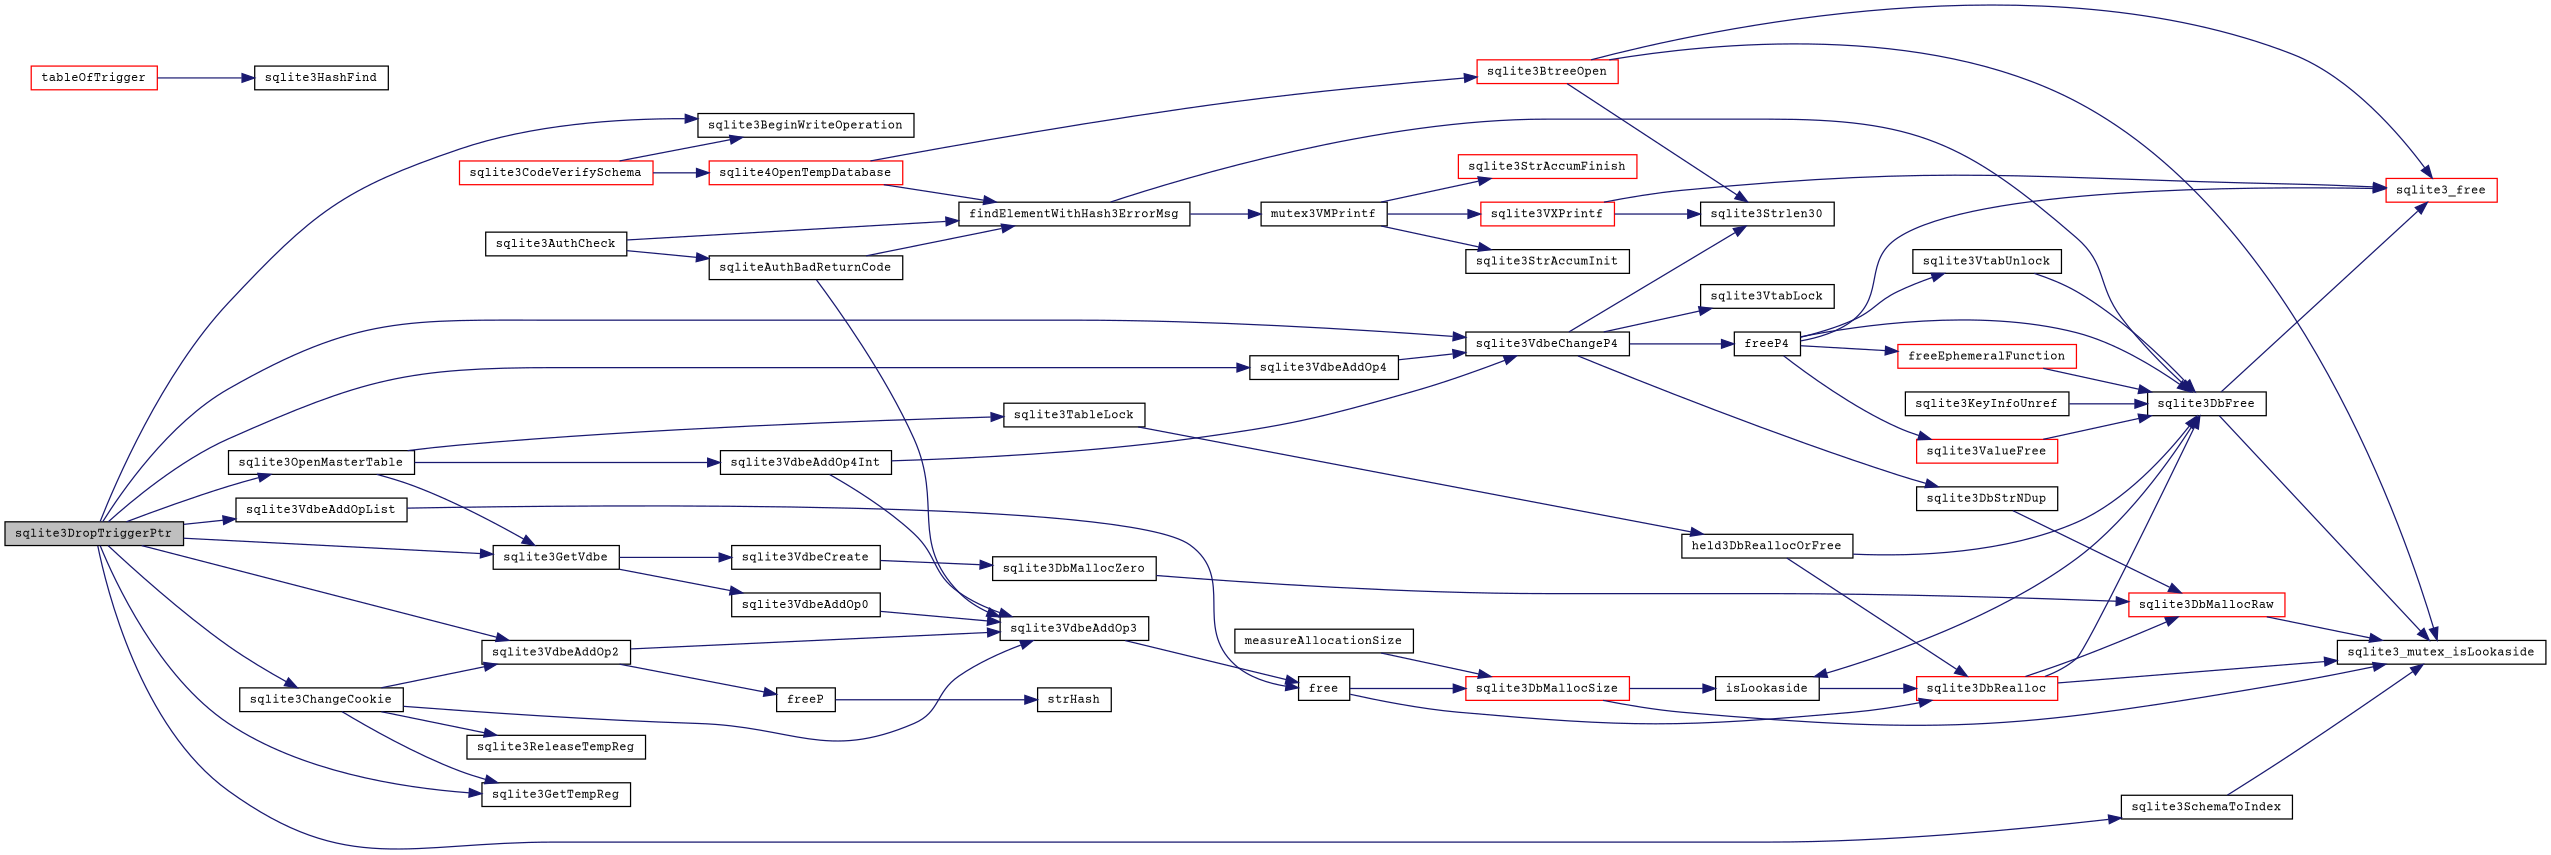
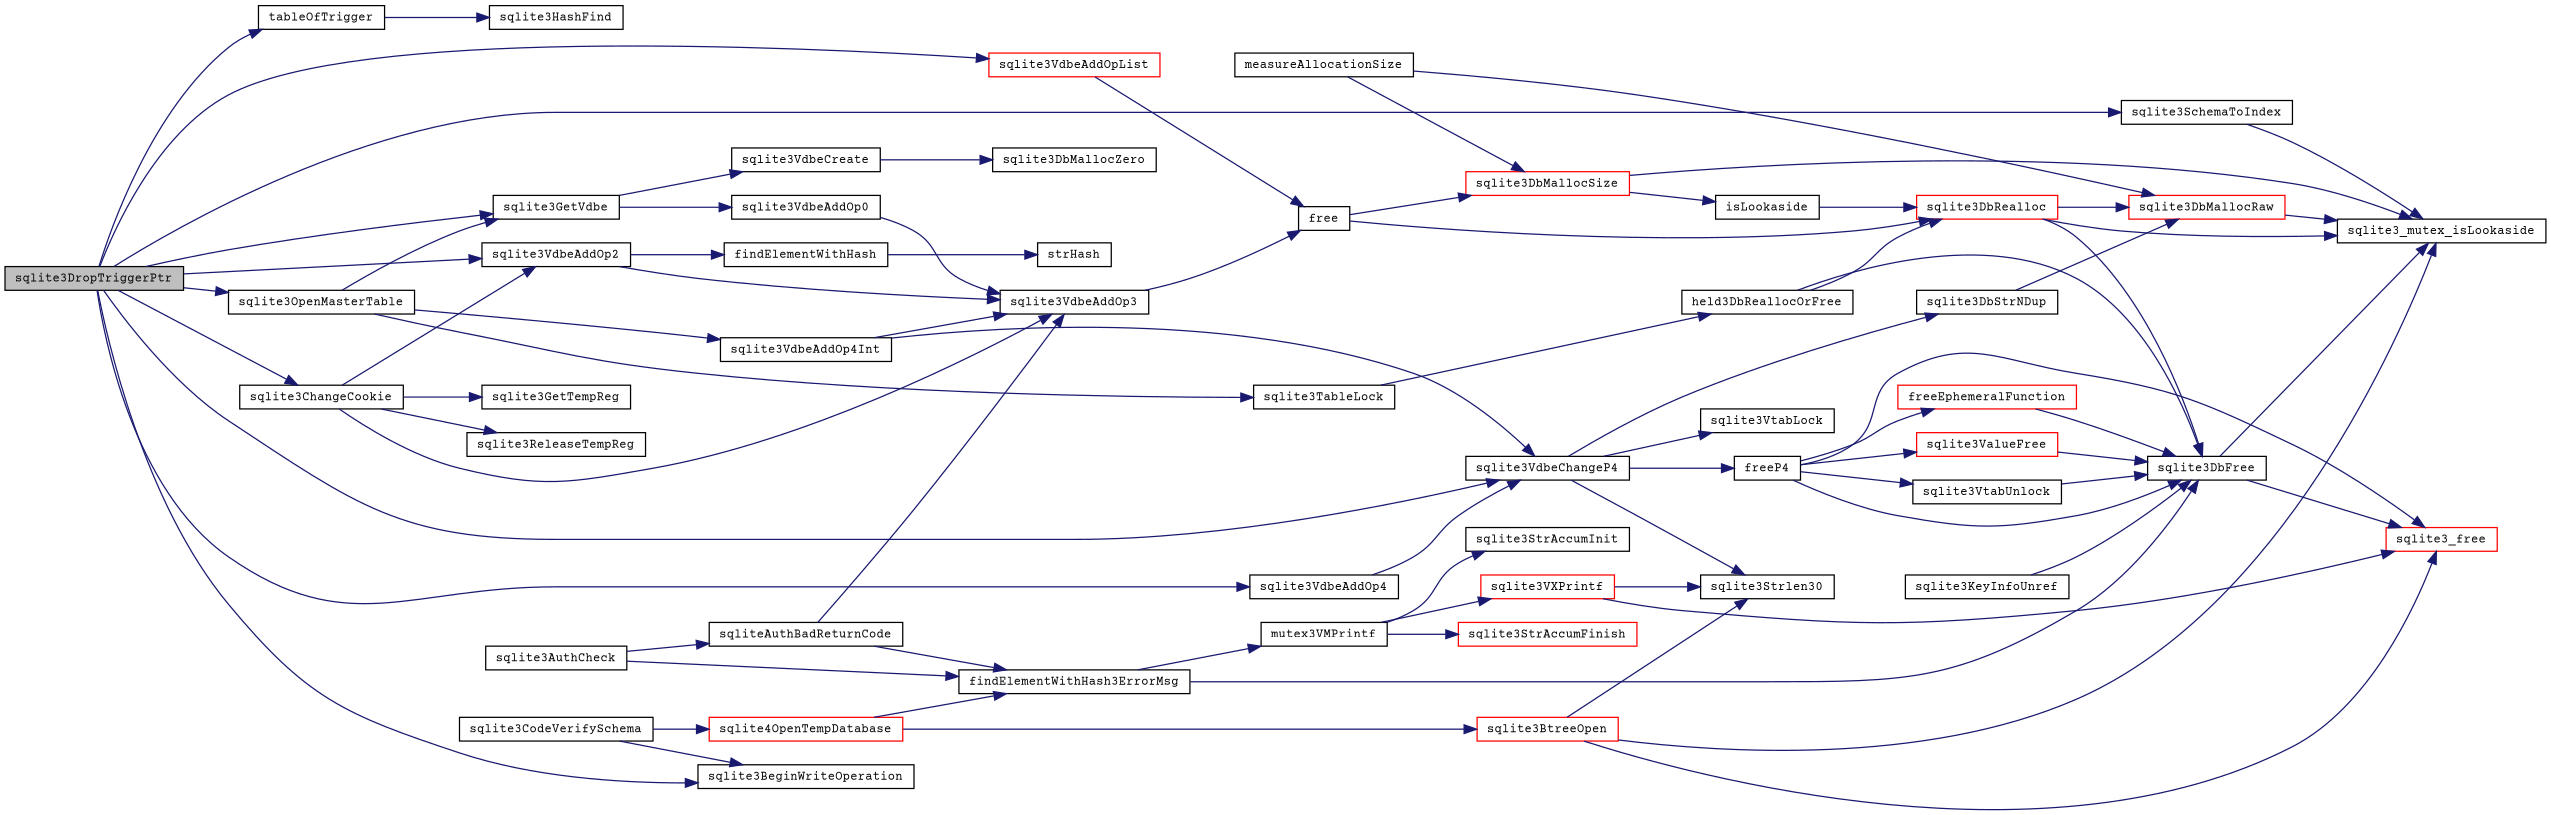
node "tableOfTrigger": color red -> black
node "sqlite3CodeVerifySchema": color red -> black
node "sqlite3VdbeAddOpList": color black -> red
edge "sqlite3DbFree" -> "isLookaside": removed
edge "sqlite3DbMallocZero" -> "sqlite3DbMallocRaw": now "measureAllocationSize" -> "sqlite3DbMallocRaw"
node "freeP": label "freeP" -> "findElementWithHash"
edge "sqlite3DropTriggerPtr" -> "sqlite3GetTempReg": now "sqlite3DropTriggerPtr" -> "tableOfTrigger"
